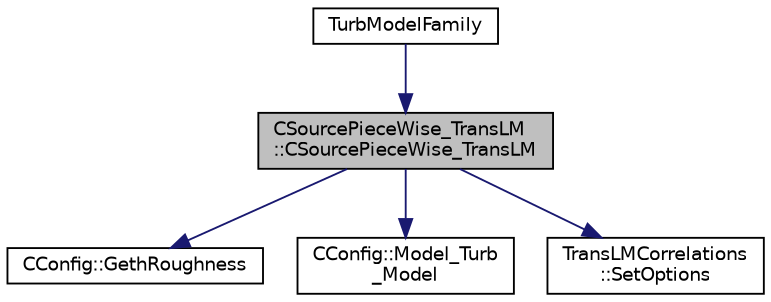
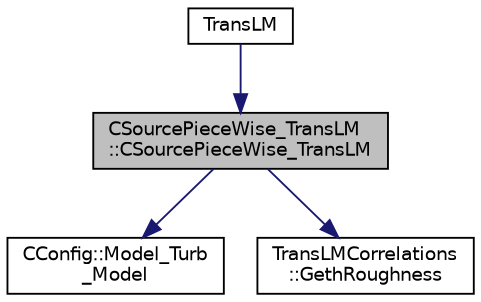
node "TurbModelFamily": label "TurbModelFamily" -> "TransLM"
node "CConfig::GethRoughness": removed
node "TransLMCorrelations ::SetOptions": label "TransLMCorrelations ::SetOptions" -> "TransLMCorrelations ::GethRoughness"
